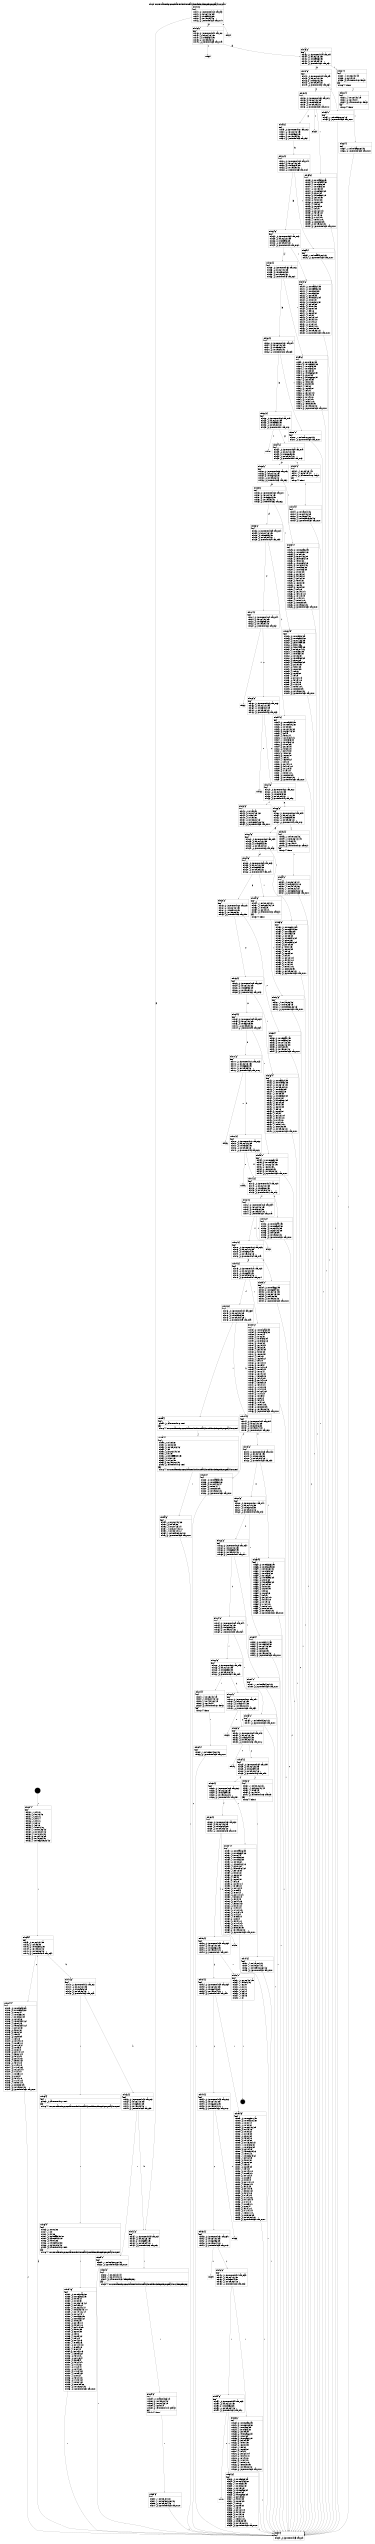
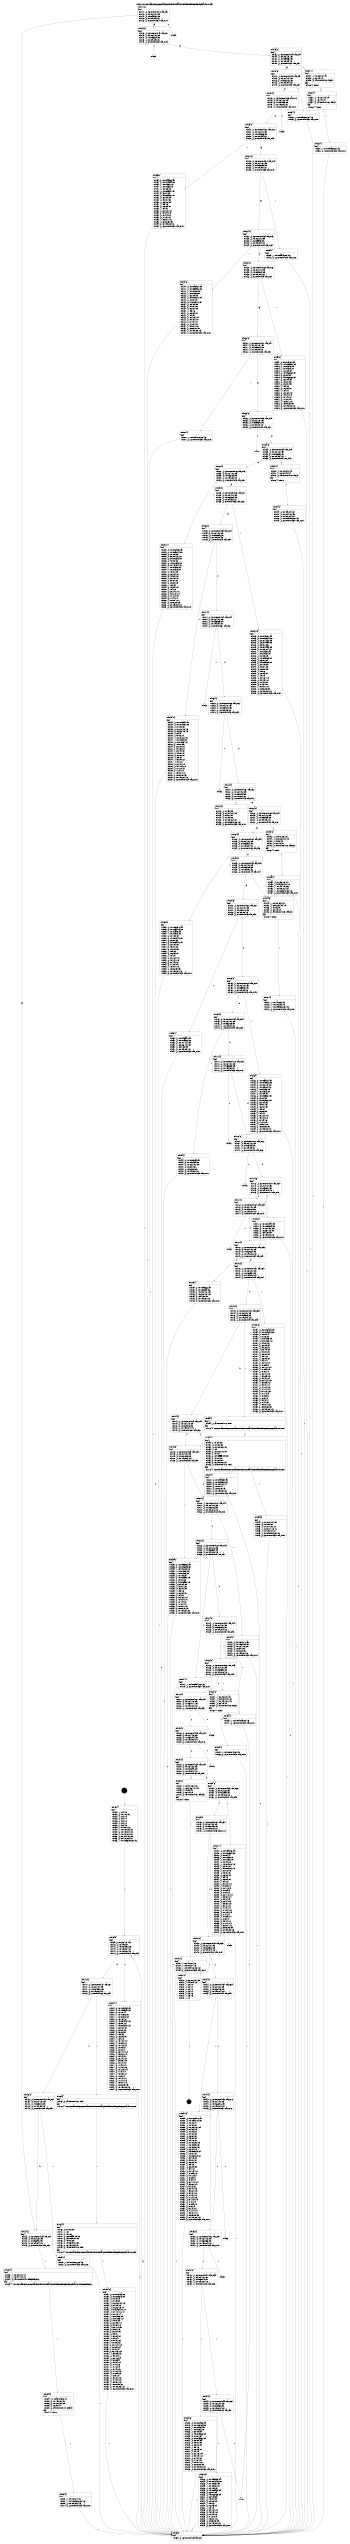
edge "0x4014e0 [28]" -> "0x401d5f [88]": now "0x4014fc [28]" -> "0x401d5f [88]"
edge "0x401d3a [12]" -> "0x4025d0 [5]": now "0x401d3a [12]" -> "0x4019b0"
